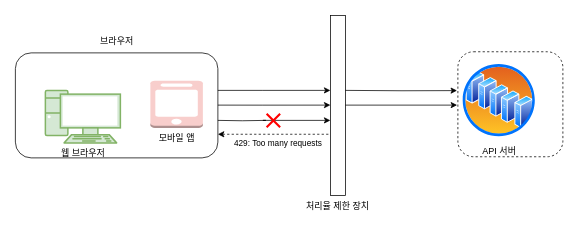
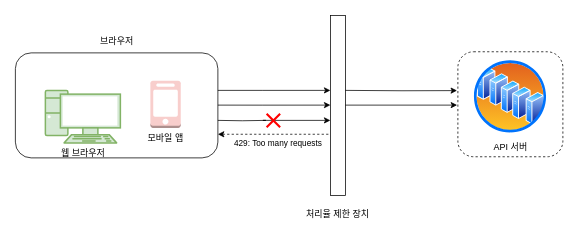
node "API 서버": moved (499, 101) -> (510, 97)
node "모바일 앱": size 53x47 -> 30x47
node "처리율 제한 장치": moved (338, 207) -> (338, 214)
